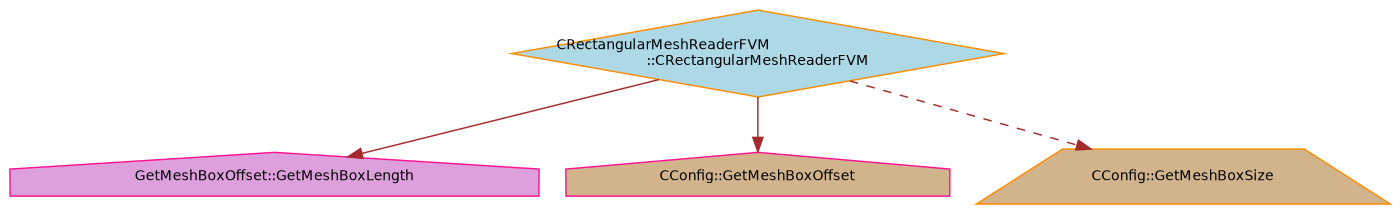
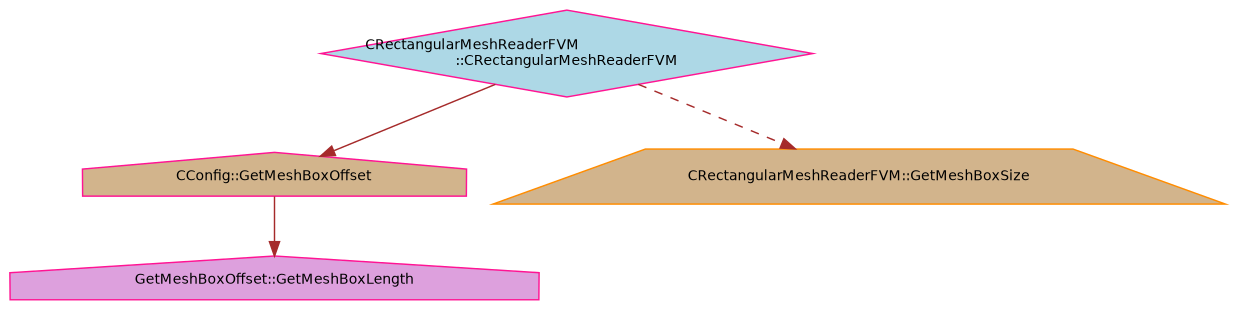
node "CRectangularMeshReaderFVM ::CRectangularMeshReaderFVM": color darkorange -> deeppink
edge "CRectangularMeshReaderFVM ::CRectangularMeshReaderFVM" -> "GetMeshBoxOffset::GetMeshBoxLength": now "CConfig::GetMeshBoxOffset" -> "GetMeshBoxOffset::GetMeshBoxLength"
node "CConfig::GetMeshBoxSize": label "CConfig::GetMeshBoxSize" -> "CRectangularMeshReaderFVM::GetMeshBoxSize"
